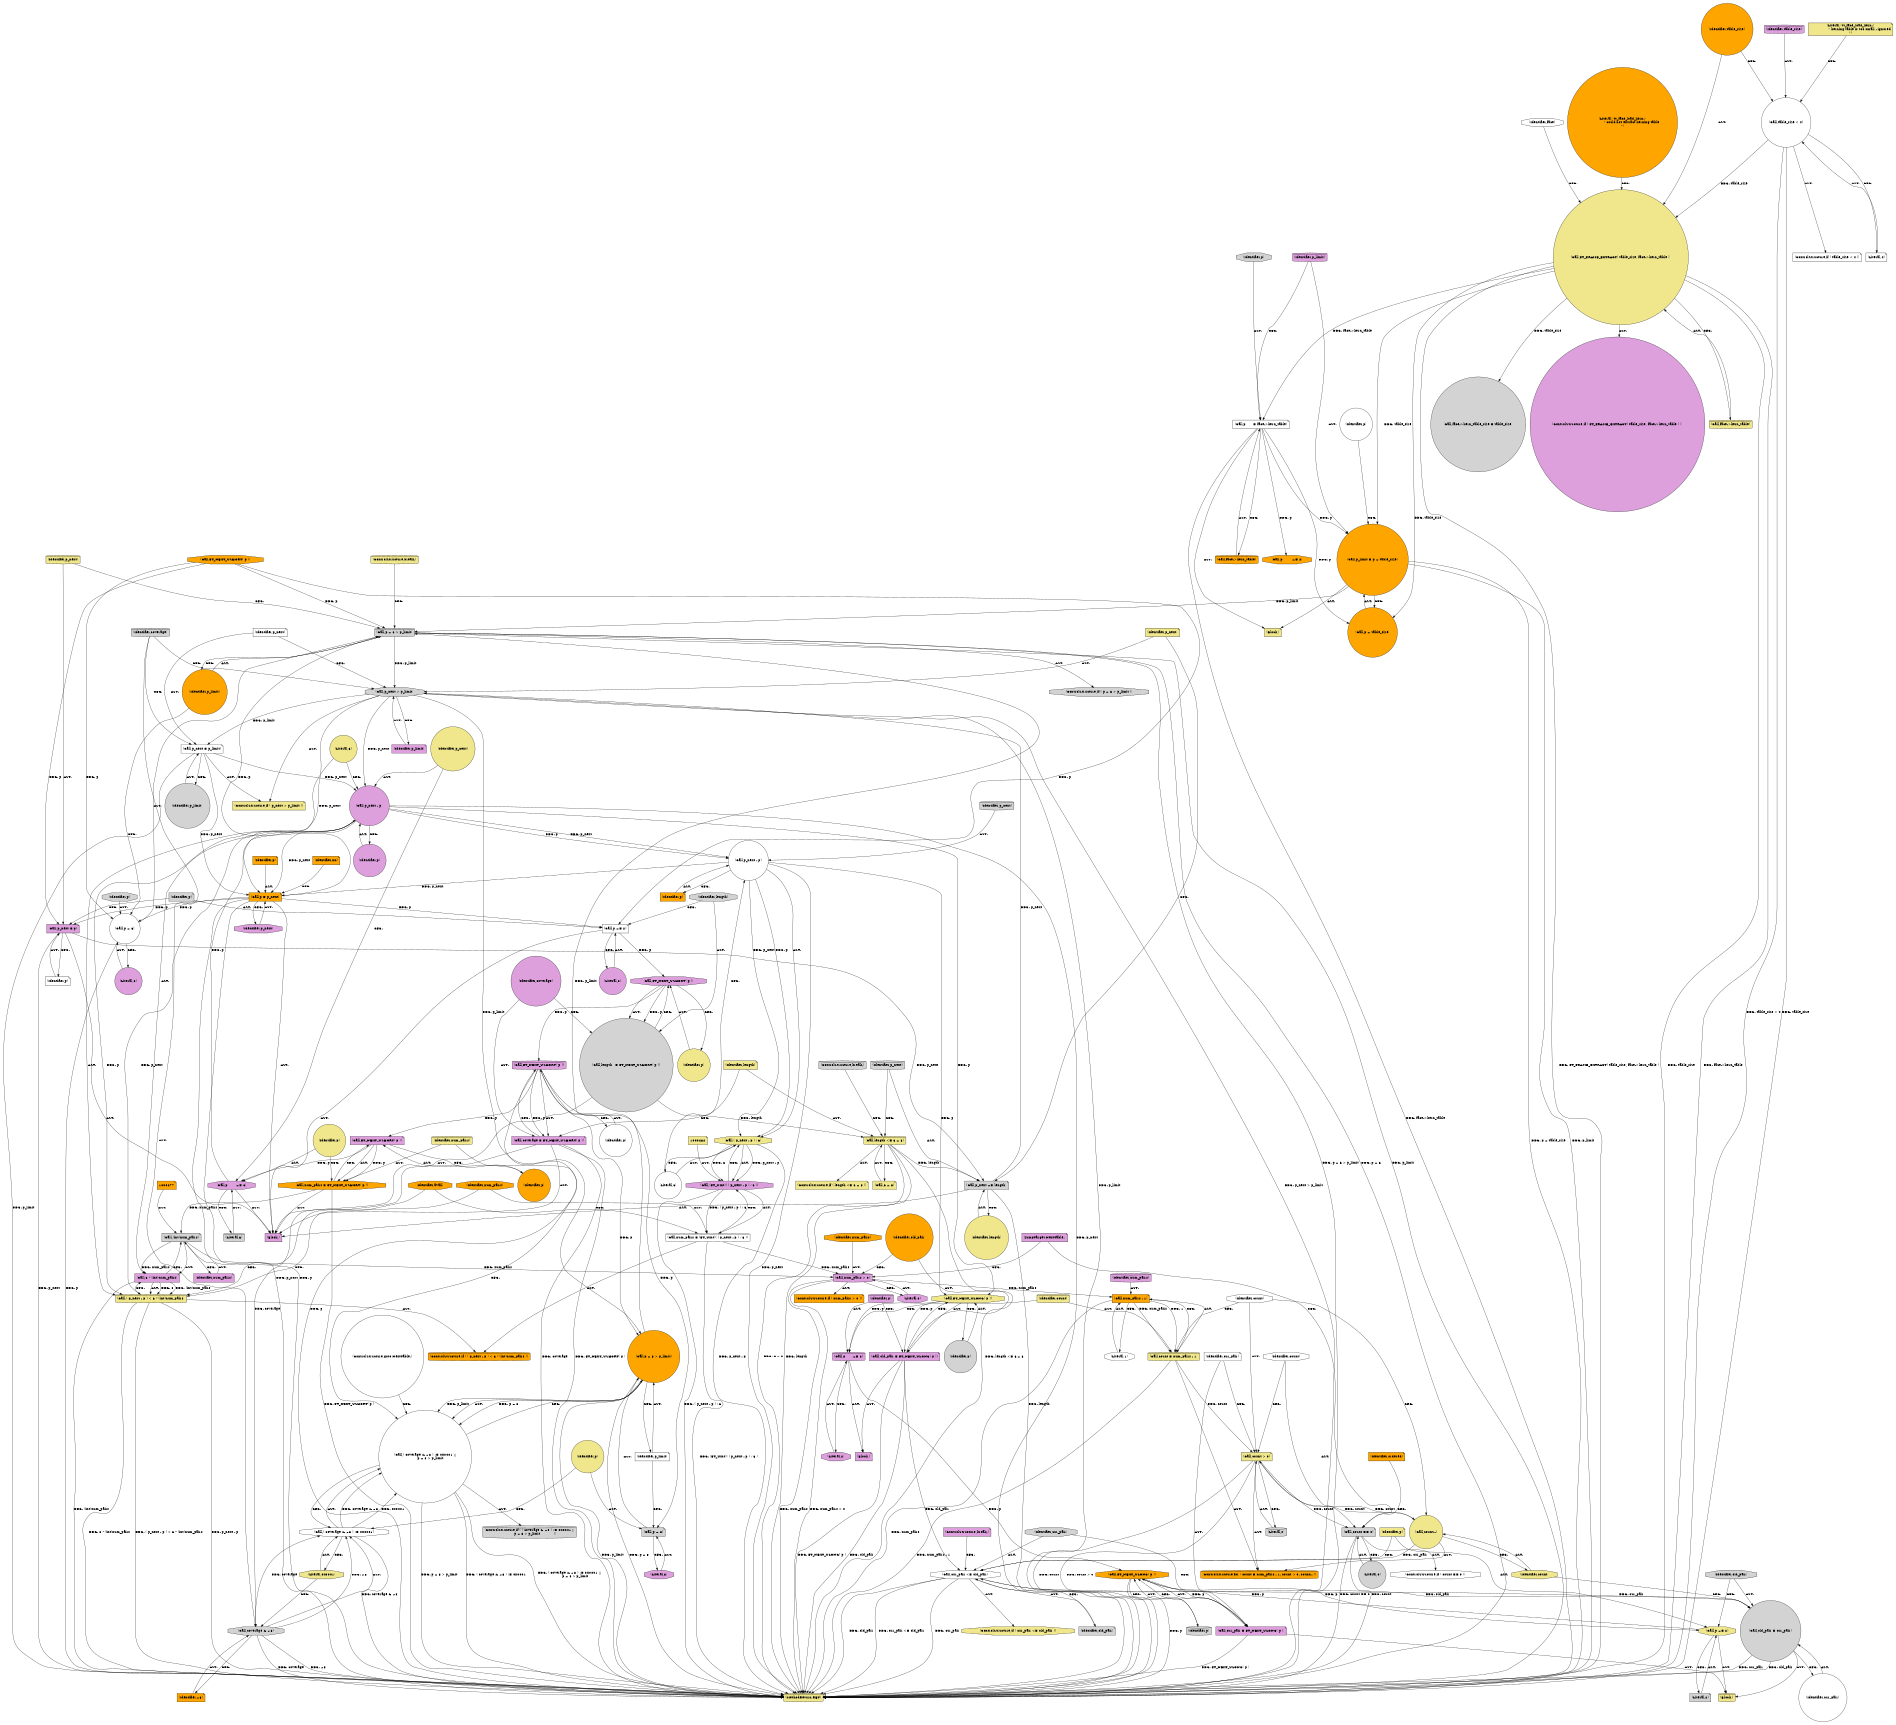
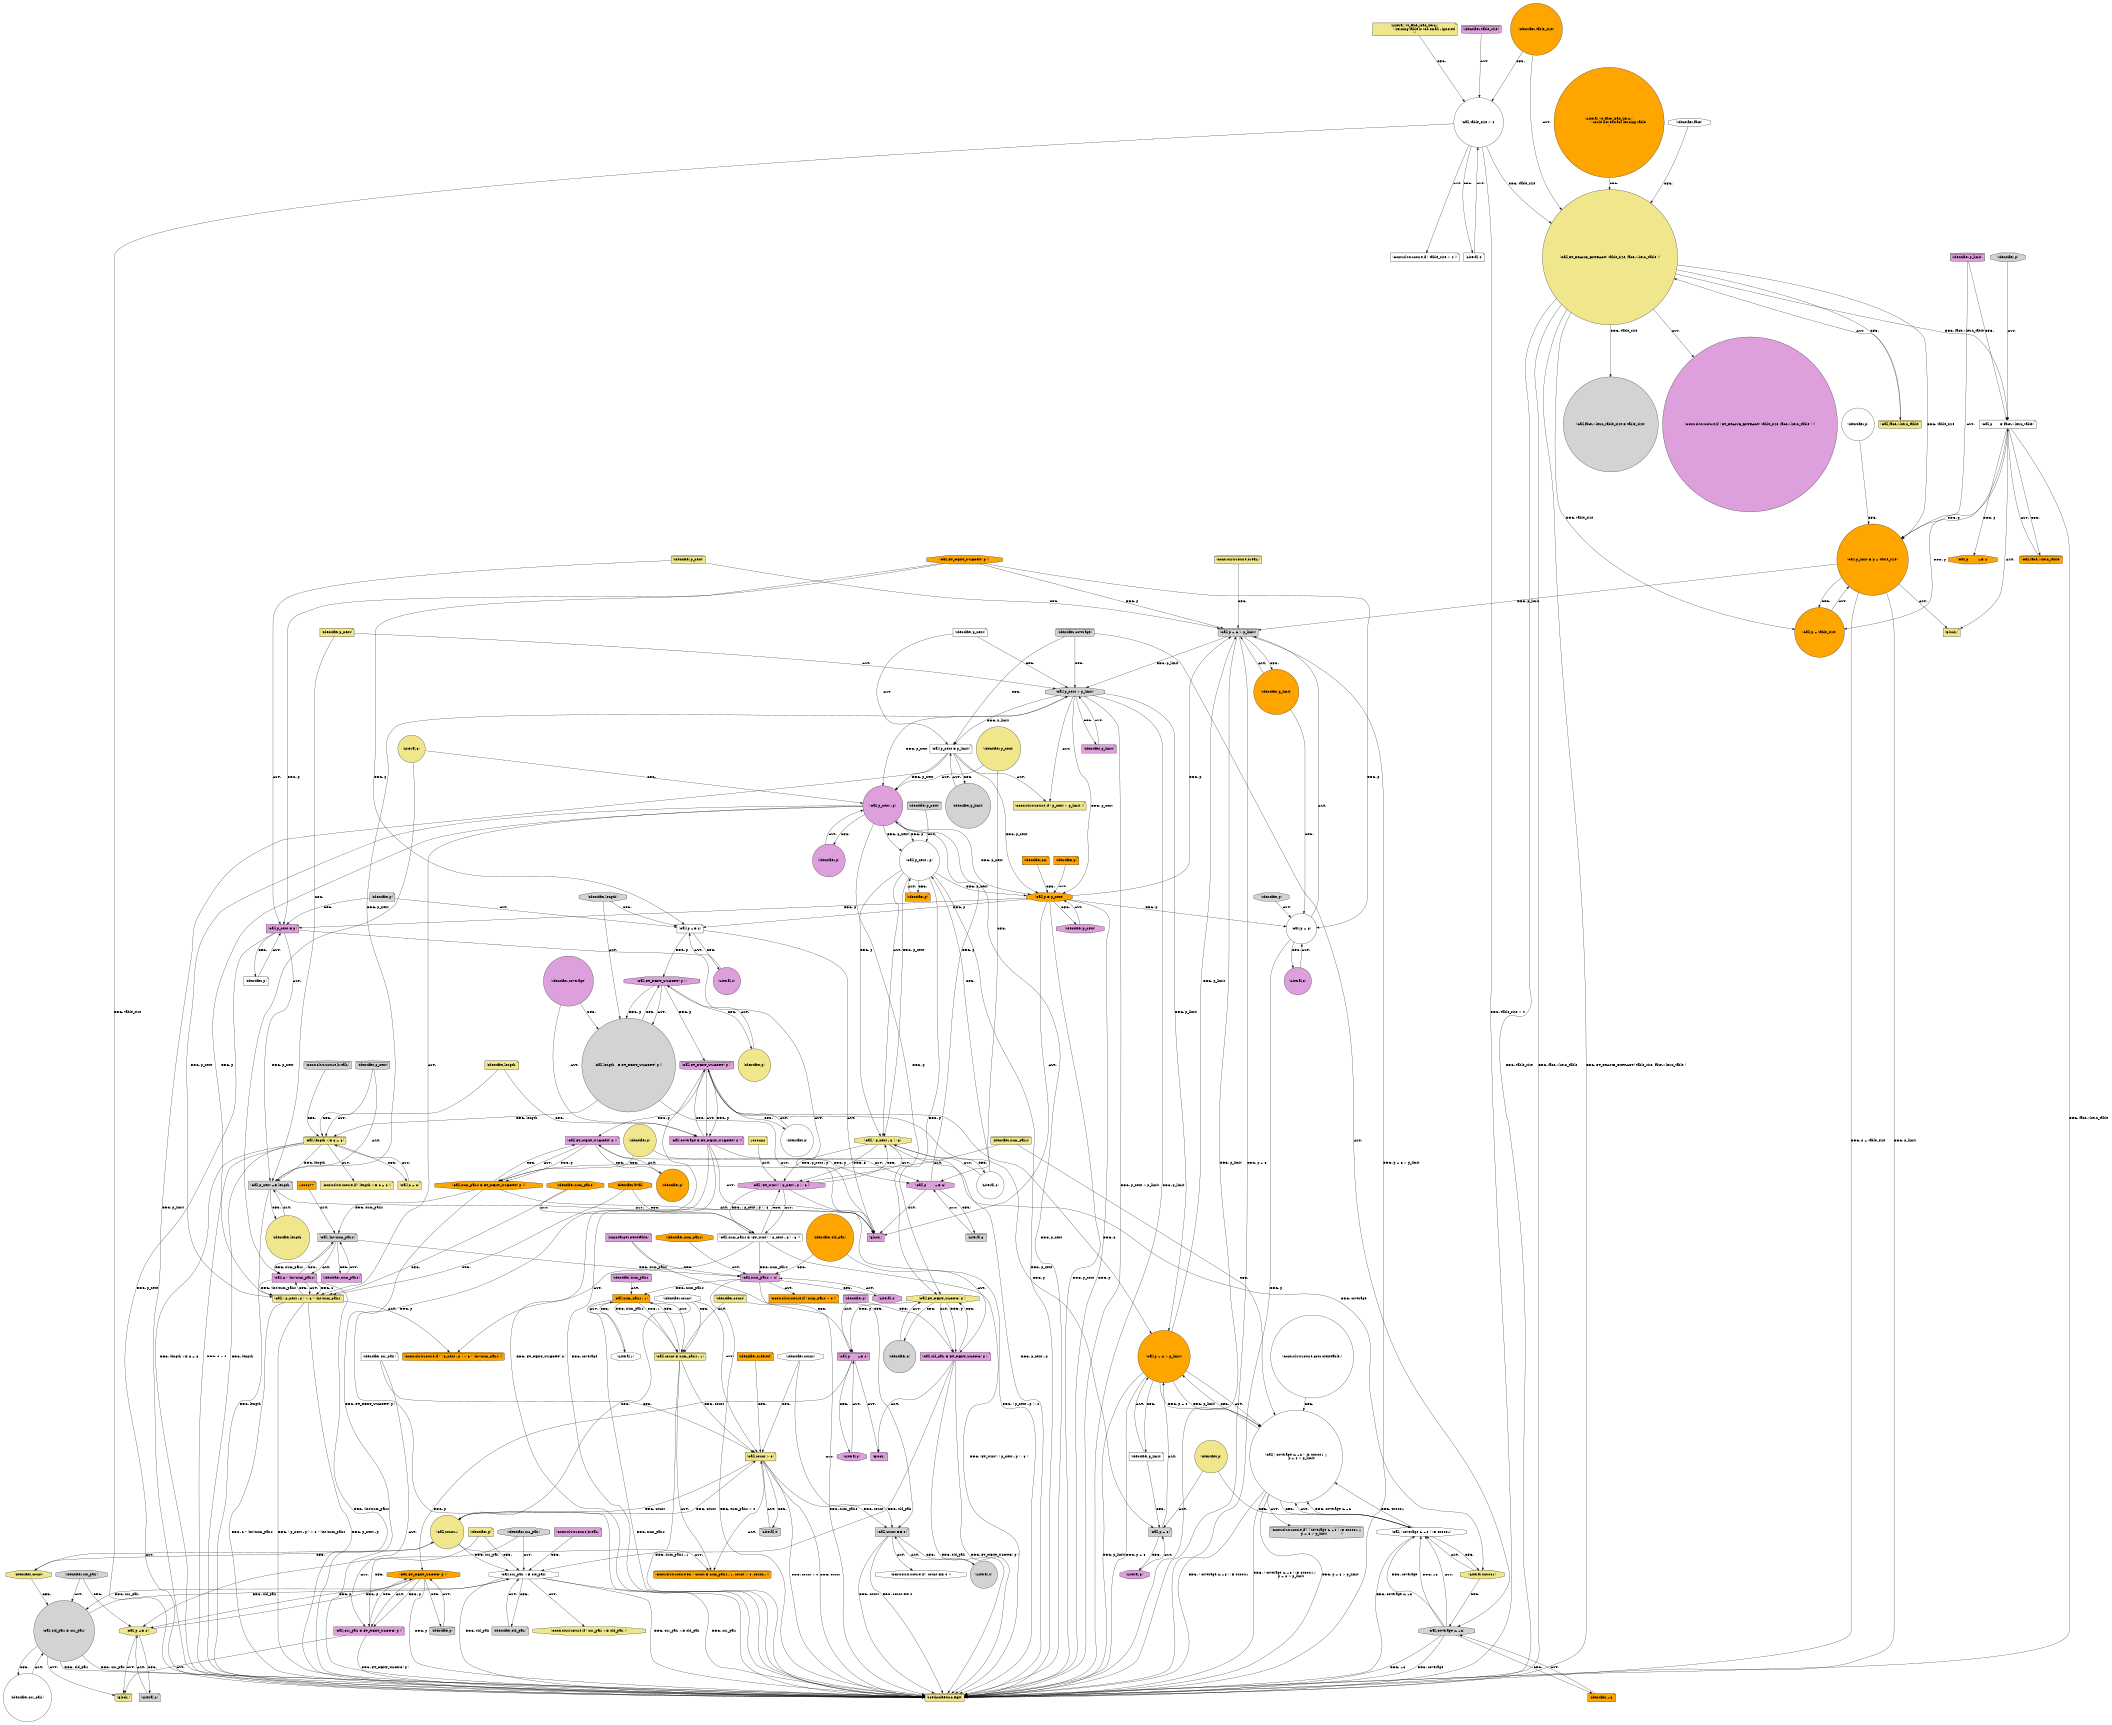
node "(ControlStructure,if ( p + 6 > p_limit ))": removed
node "(Call,p = p_next)": shape note -> octagon
edge "(Call,coverage = FT_NEXT_USHORT( p ))" -> "(Call,coverage & ~8)": now "(Call,coverage = FT_NEXT_USHORT( p ))" -> "(Literal,0x0001)"
edge "(Identifier,ordered)" -> "(Call,count == 0)": now "(Identifier,ordered)" -> "(Call,count > 0)"
